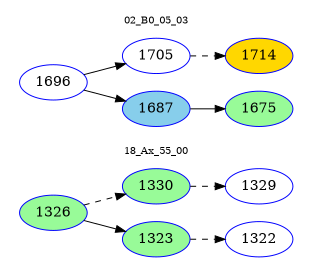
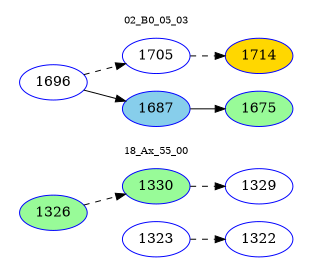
edge "1696" -> "1705": style solid -> dashed
edge "1326" -> "1323": removed
node "1323": fillcolor palegreen -> white
